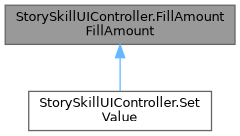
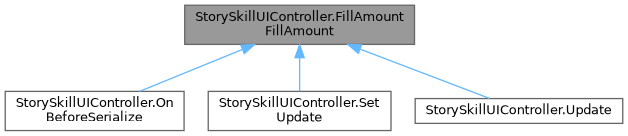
node "StorySkillUIController.On BeforeSerialize": added
node "StorySkillUIController.Set Value": label "StorySkillUIController.Set Value" -> "StorySkillUIController.Set Update"
node "StorySkillUIController.Update": added
